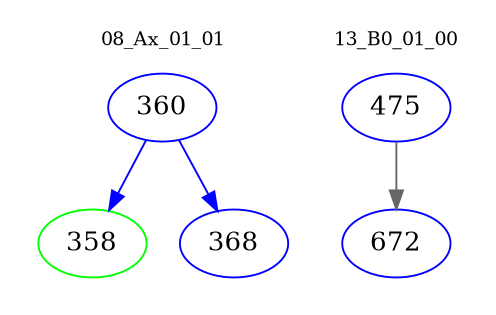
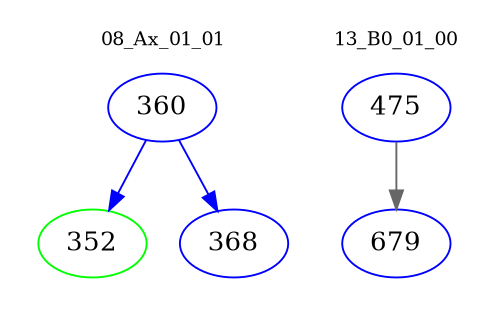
node "358": label "358" -> "352"
node "672": label "672" -> "679"
